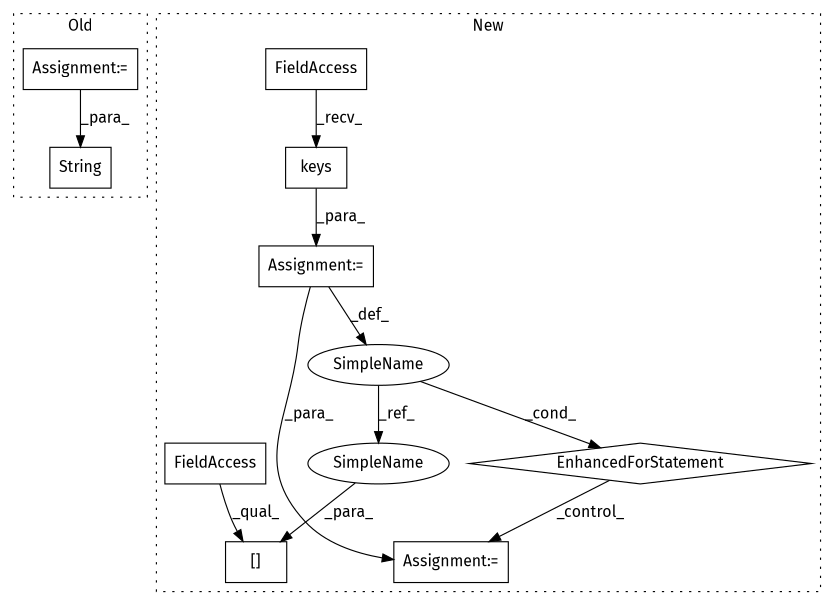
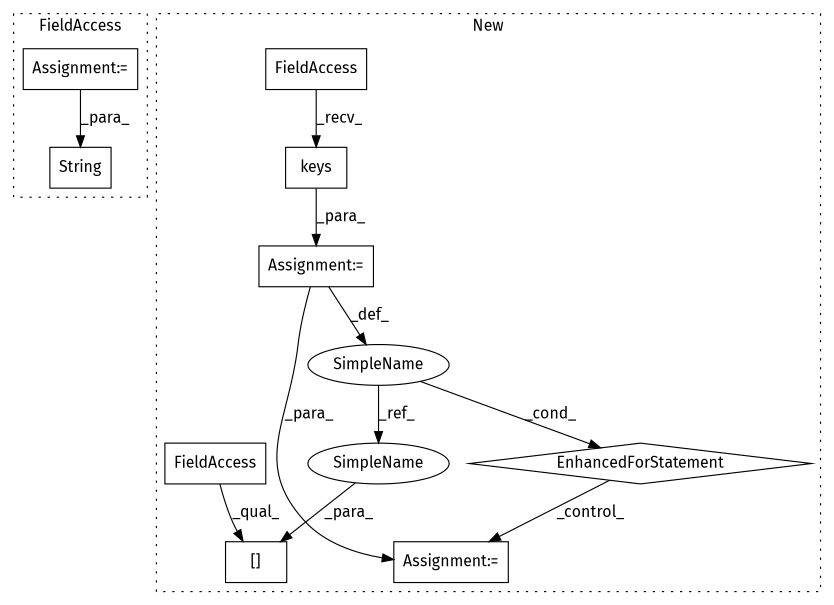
cluster "Old": label "Old" -> "FieldAccess"
